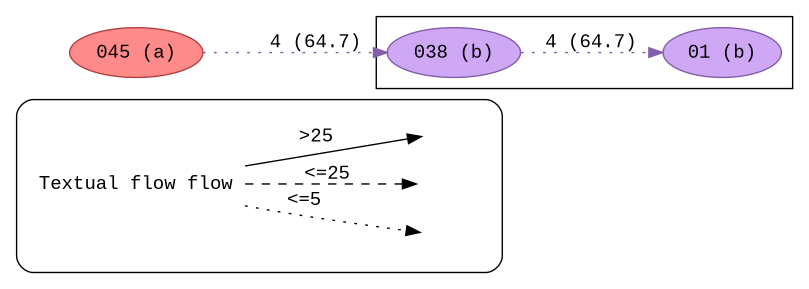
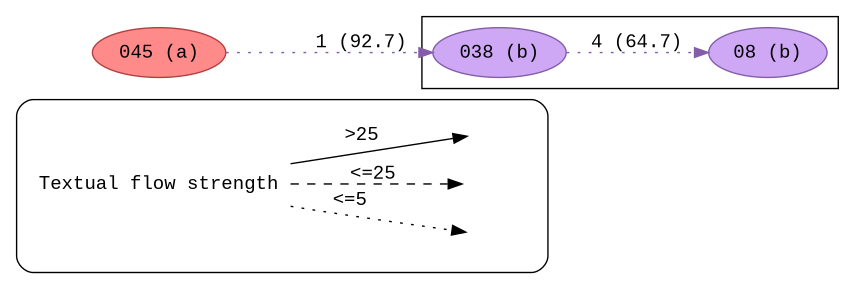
edge "045 (a)" -> "038 (b)": label "4 (64.7)" -> "1 (92.7)"
node "01 (b)": label "01 (b)" -> "08 (b)"
node "Textual flow flow": label "Textual flow flow" -> "Textual flow strength"
